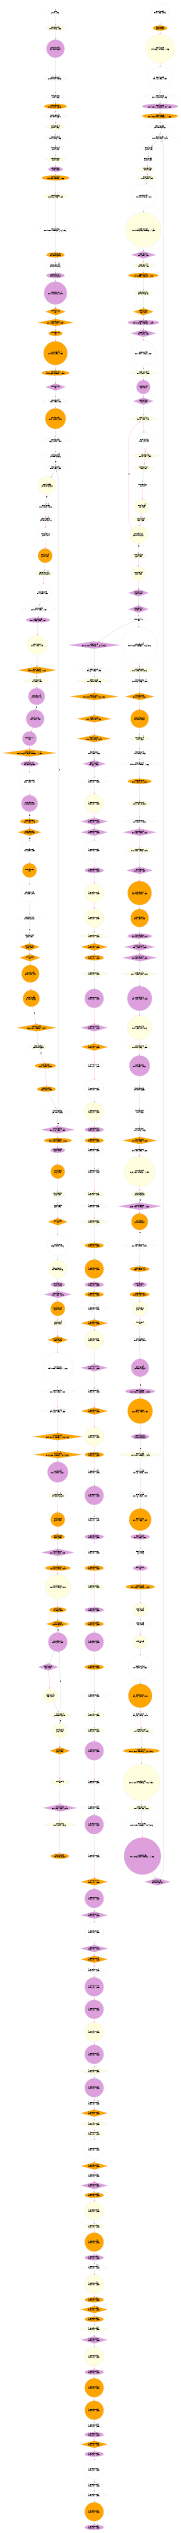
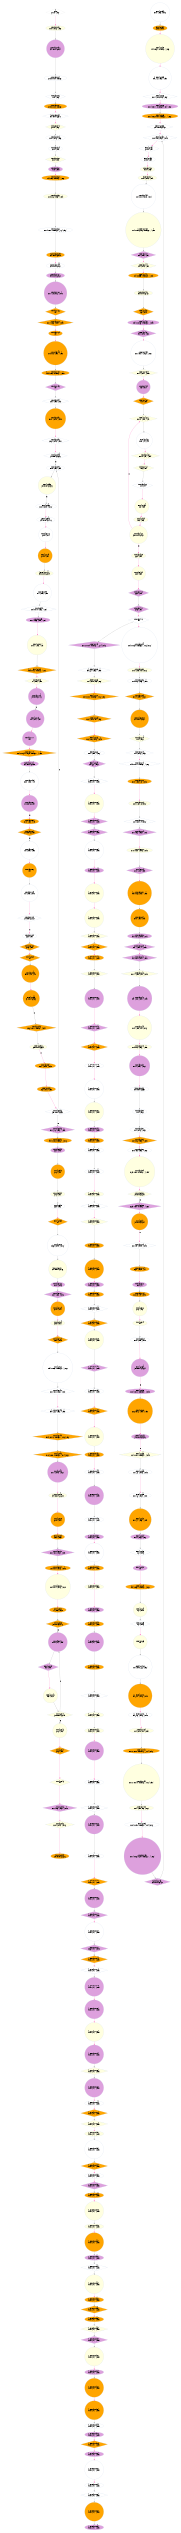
node "0x00482460 pushl %edi": fillcolor plum -> orange
